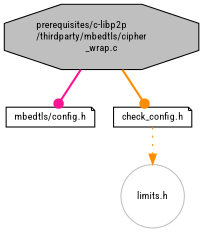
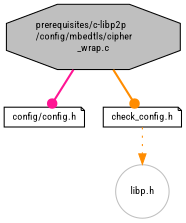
node "prerequisites/c-libp2p /thirdparty/mbedtls/cipher _wrap.c": label "prerequisites/c-libp2p /thirdparty/mbedtls/cipher _wrap.c" -> "prerequisites/c-libp2p /config/mbedtls/cipher _wrap.c"
node "mbedtls/config.h": label "mbedtls/config.h" -> "config/config.h"
node "limits.h": label "limits.h" -> "libp.h"
